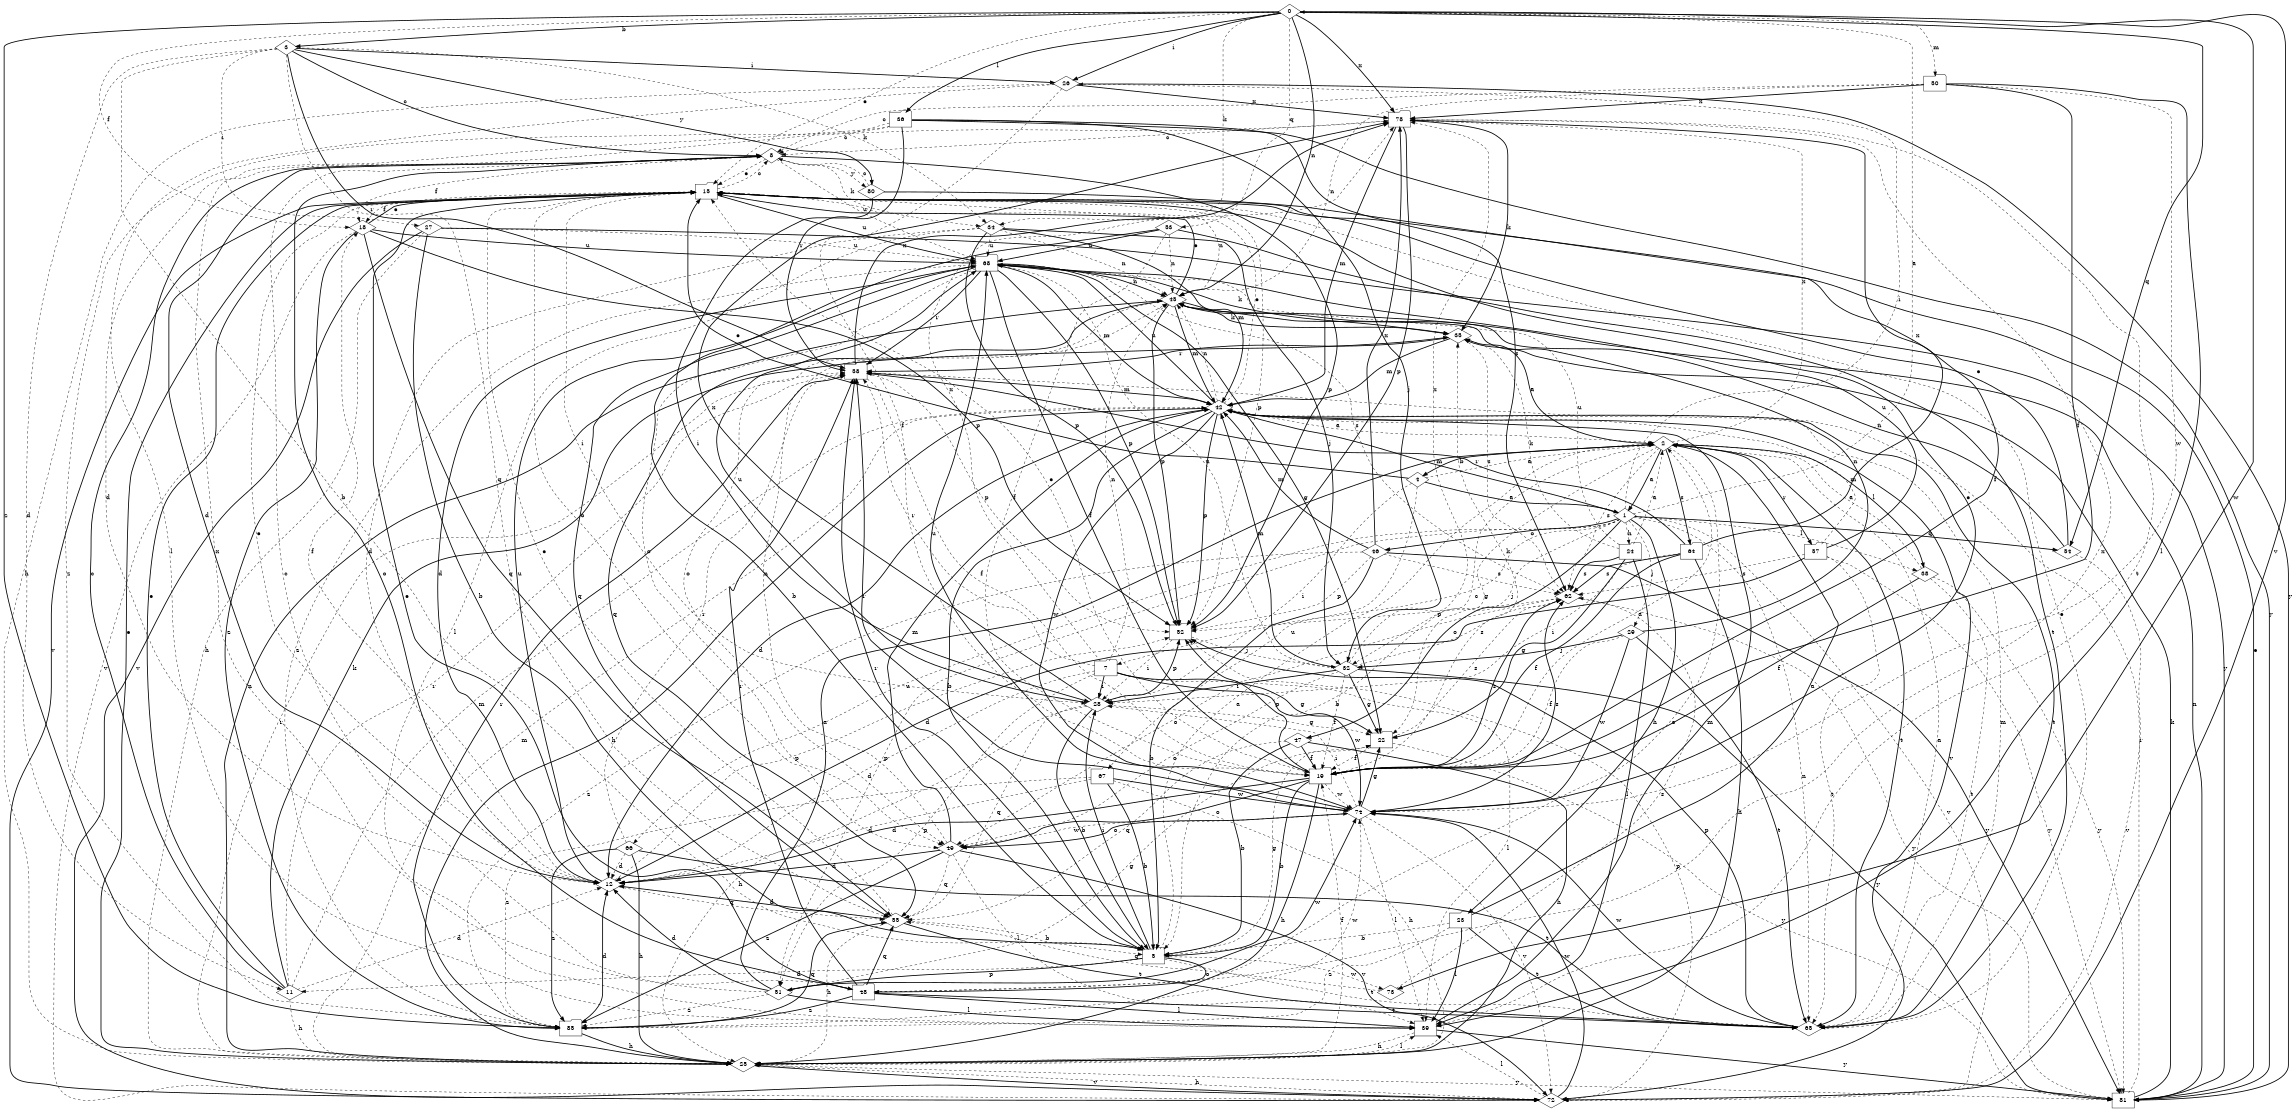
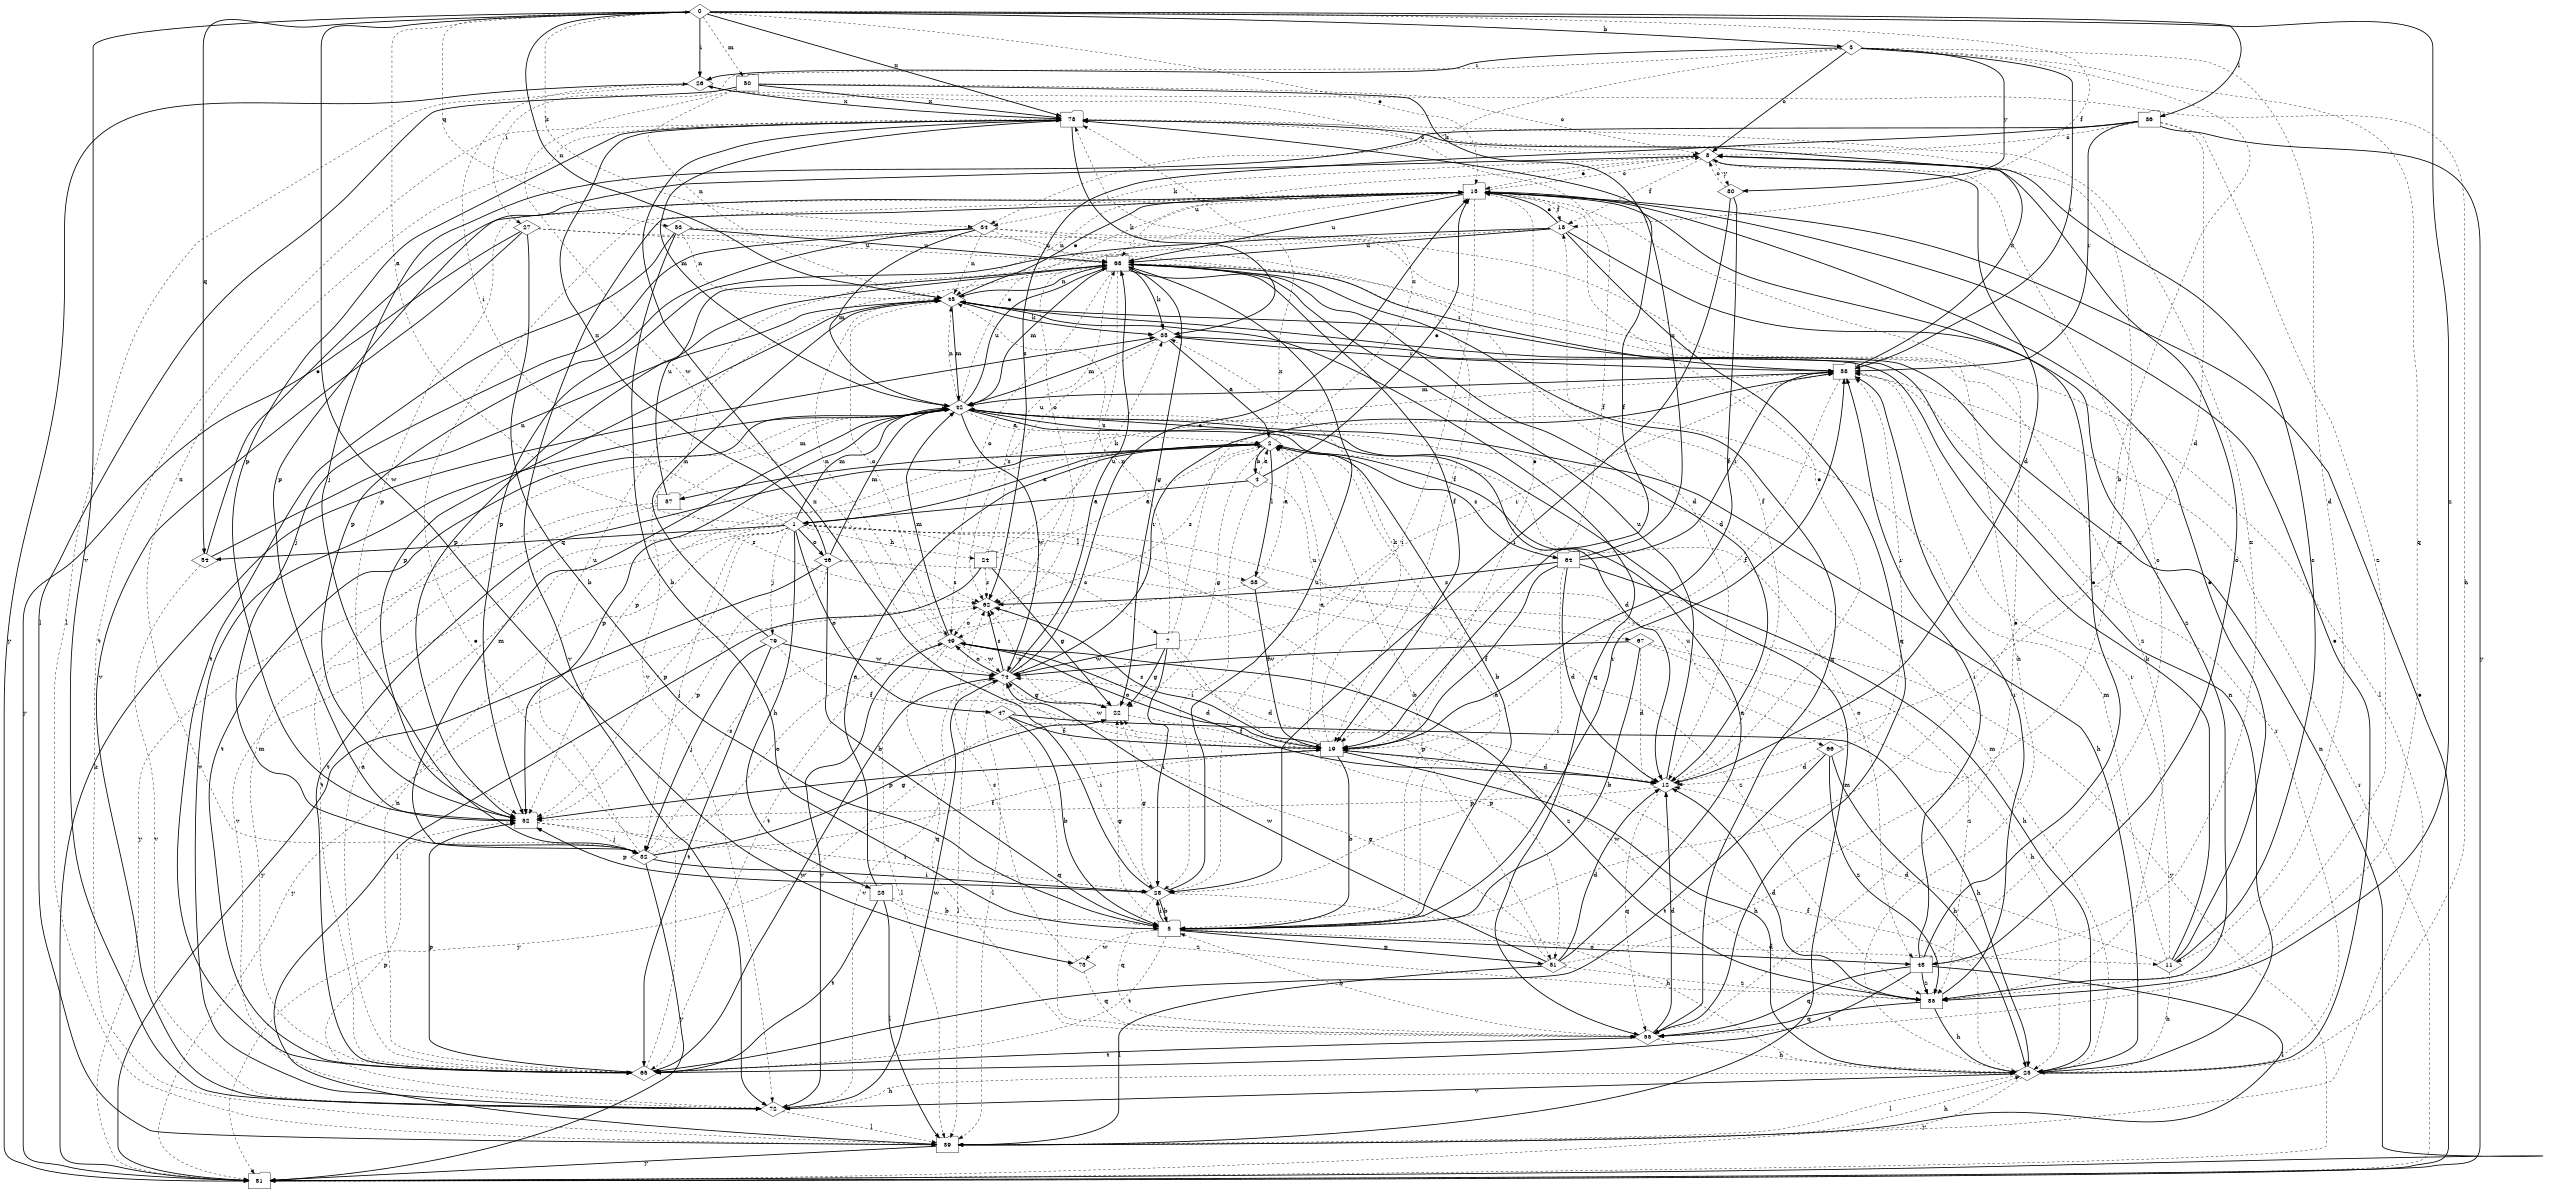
edge "26" -> "25": reversed
edge "24" -> "62": style bold -> dashed
edge "62" -> "52": now "1" -> "52"
node "29": label "29" -> "79"
edge "57" -> "12": now "64" -> "12"
node "67": shape folder -> diamond
